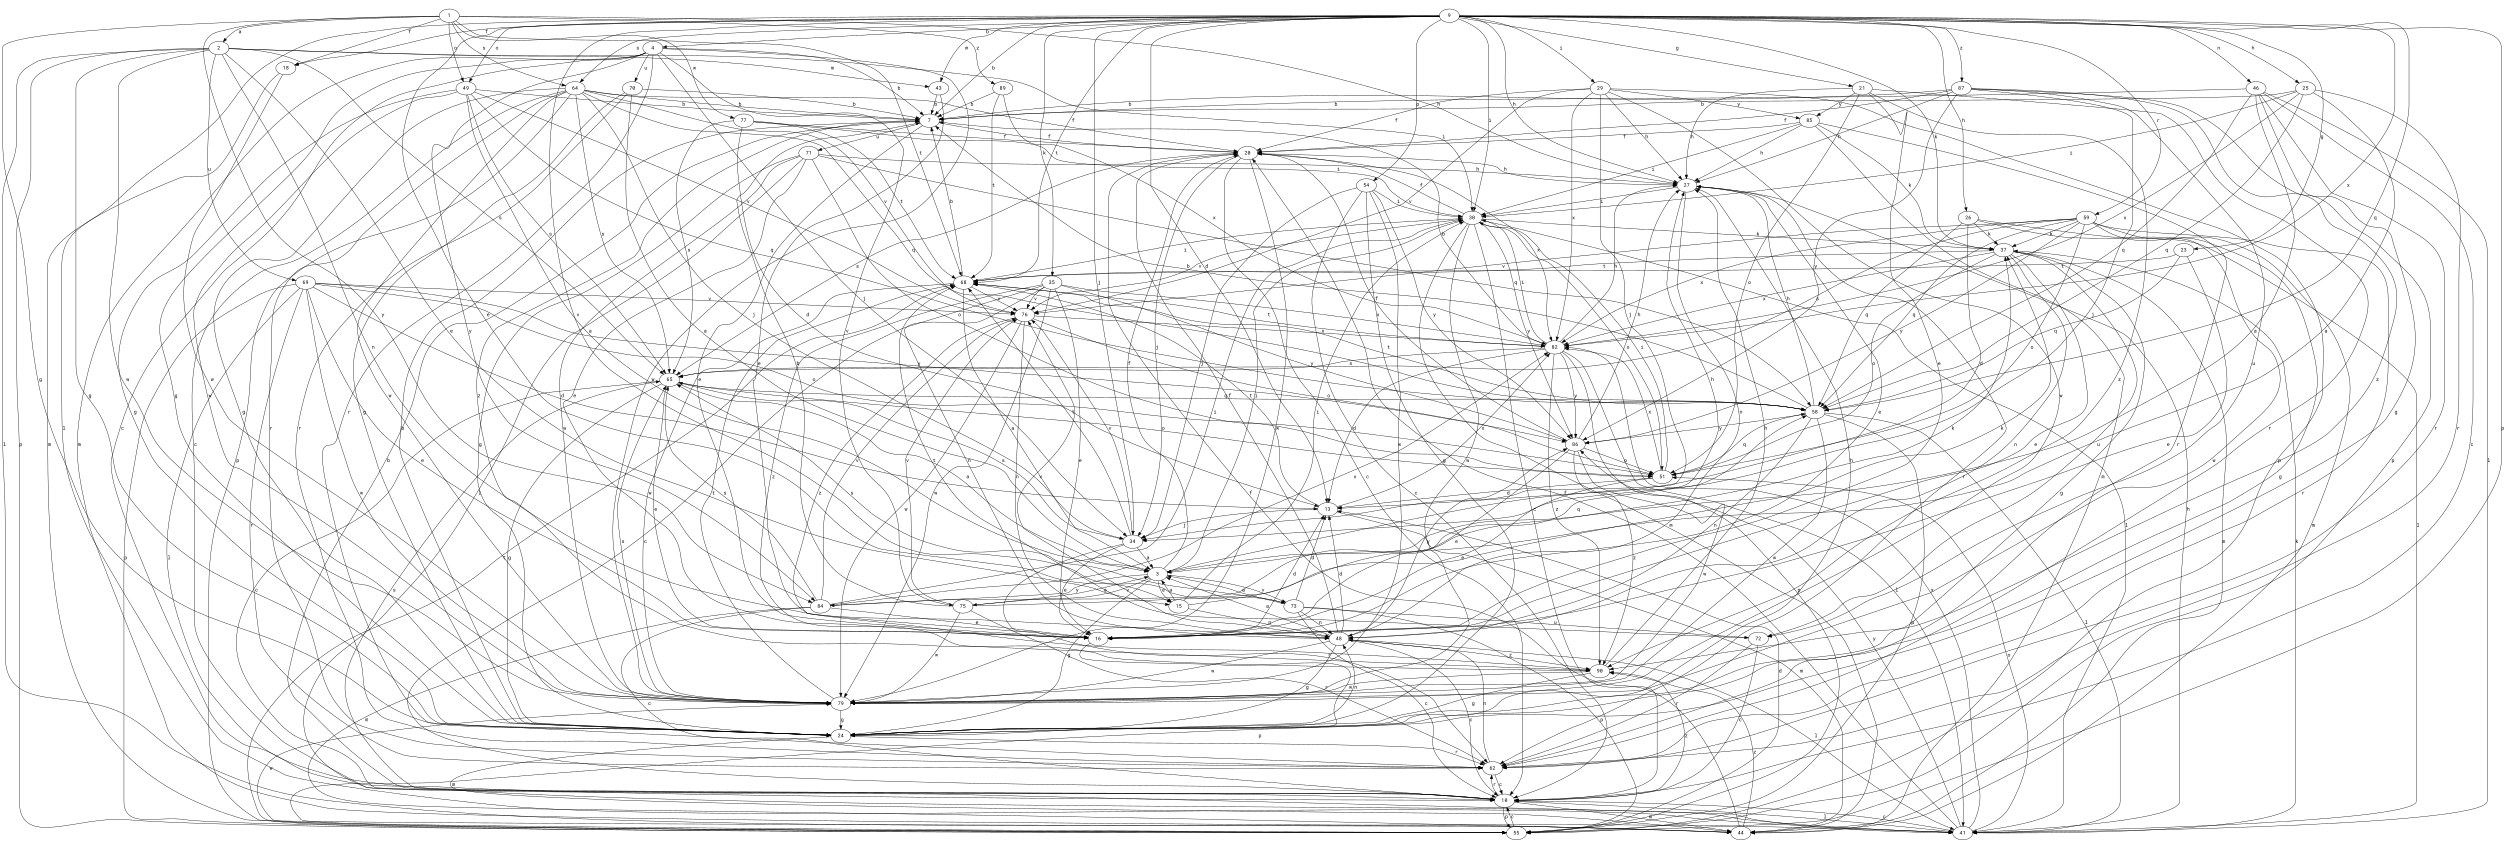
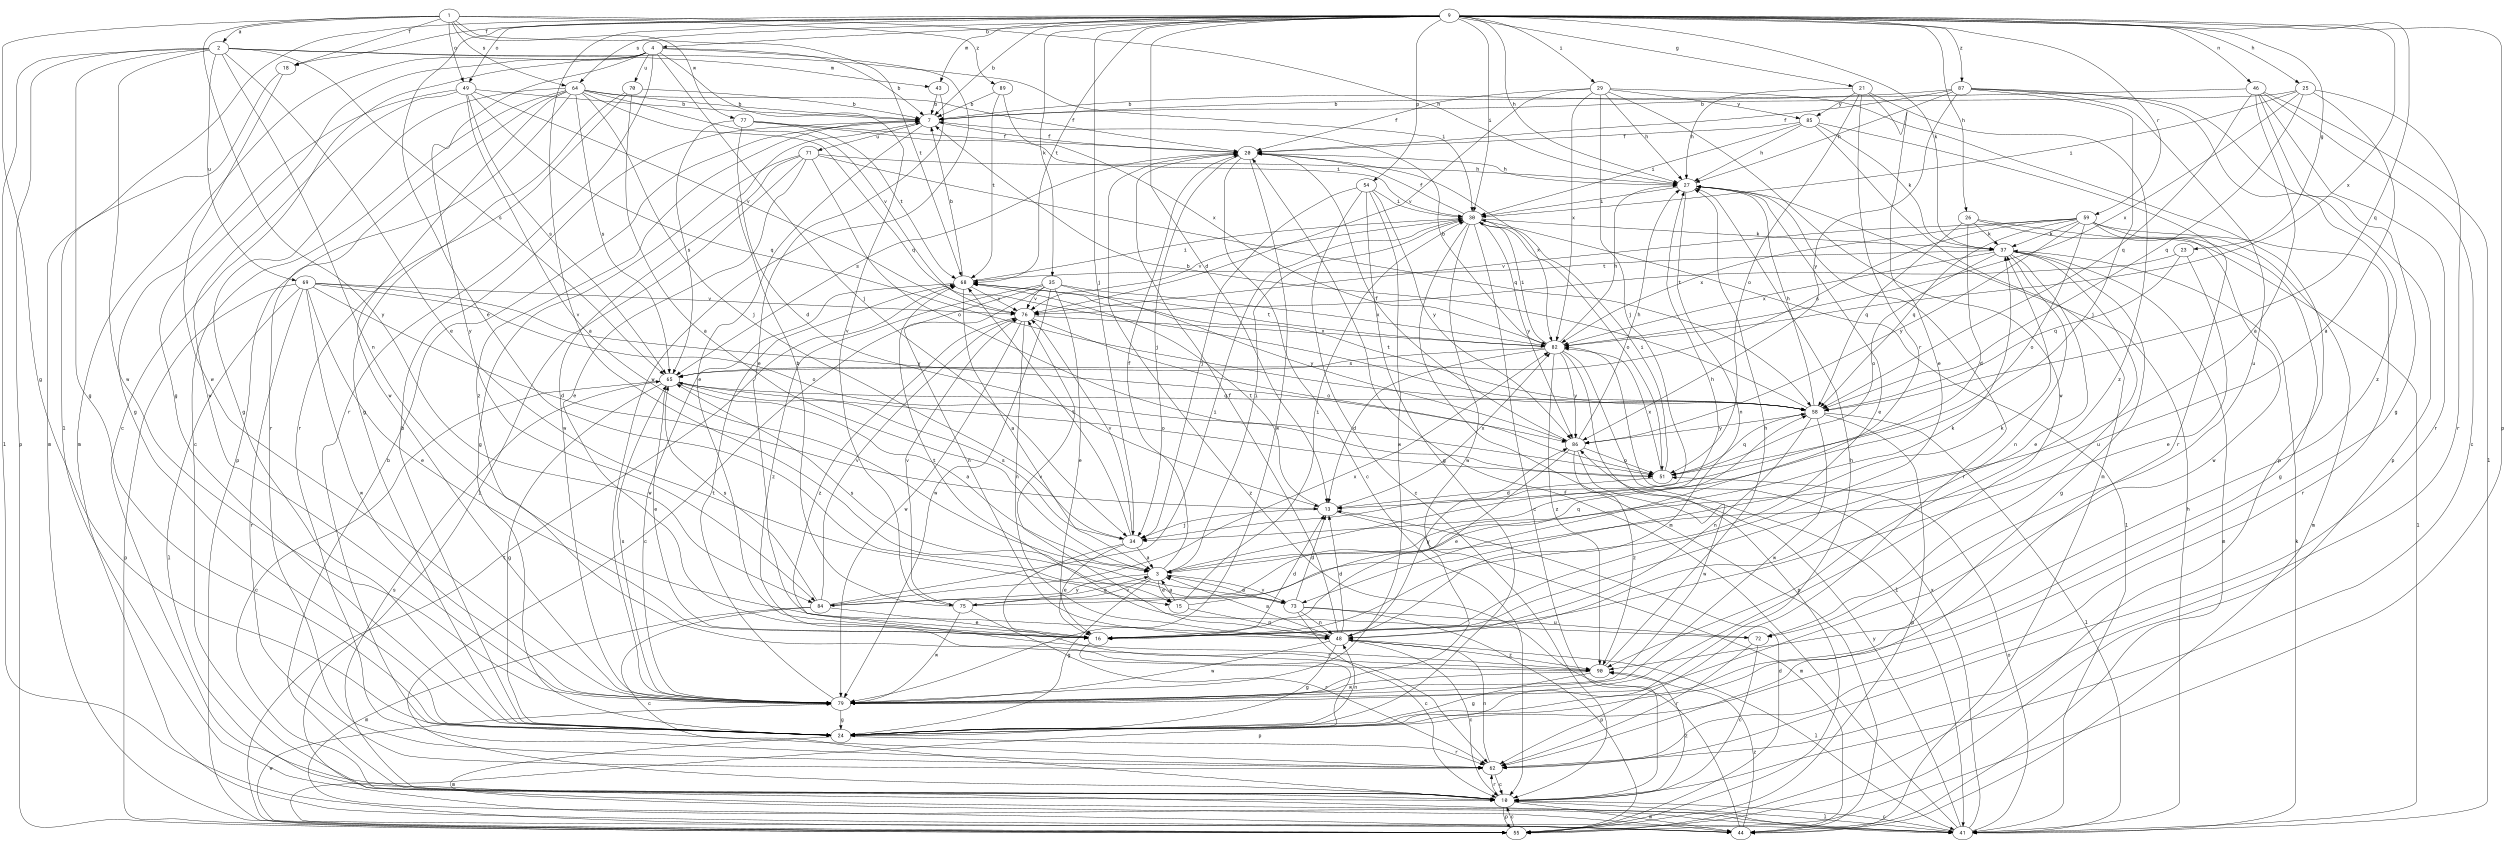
edge "23" -> "68": now "23" -> "76"
edge "21" -> "62": now "21" -> "73"
edge "44" -> "20": label "f" -> "z"
edge "51" -> "16": removed, label "e"
